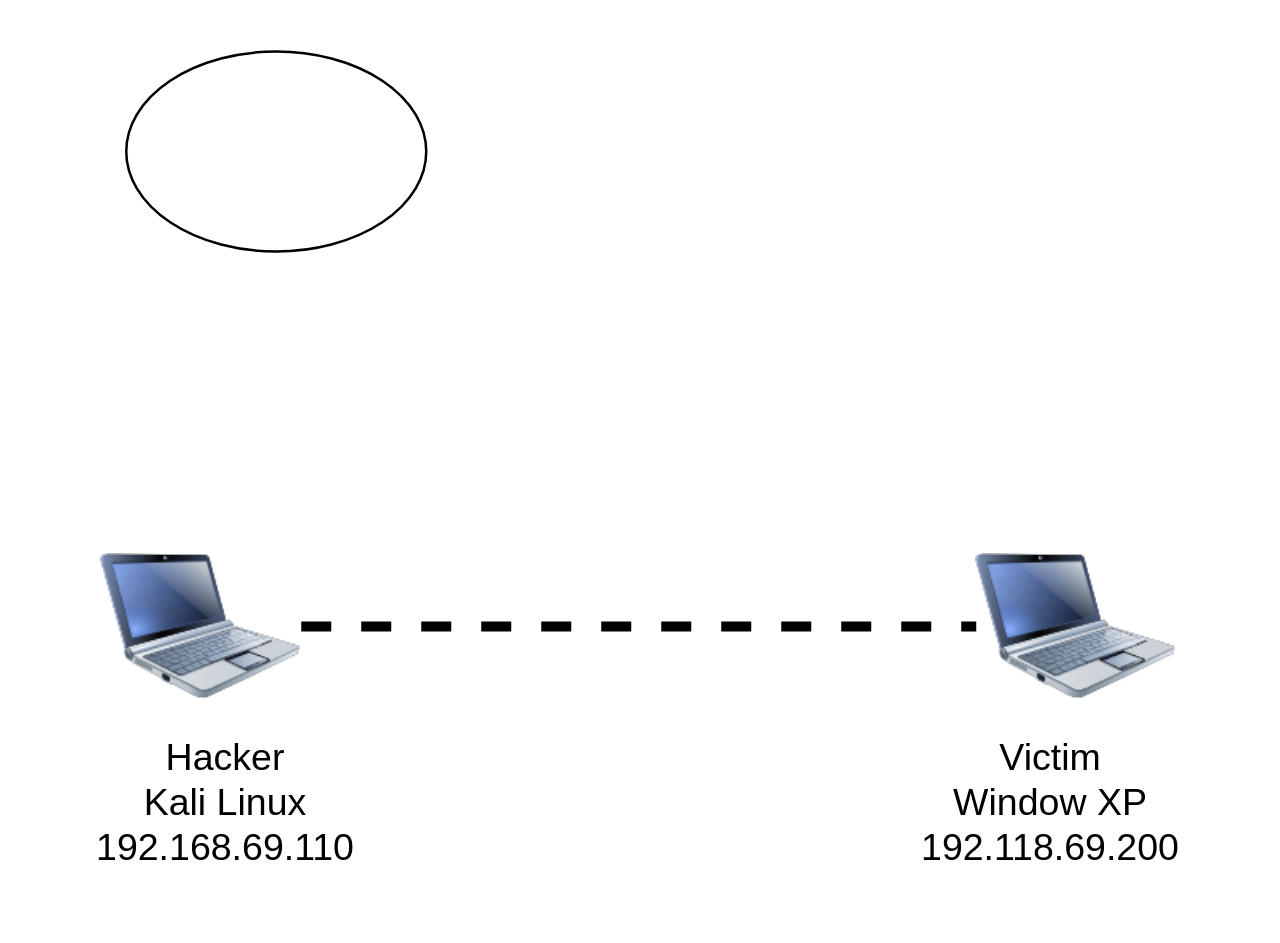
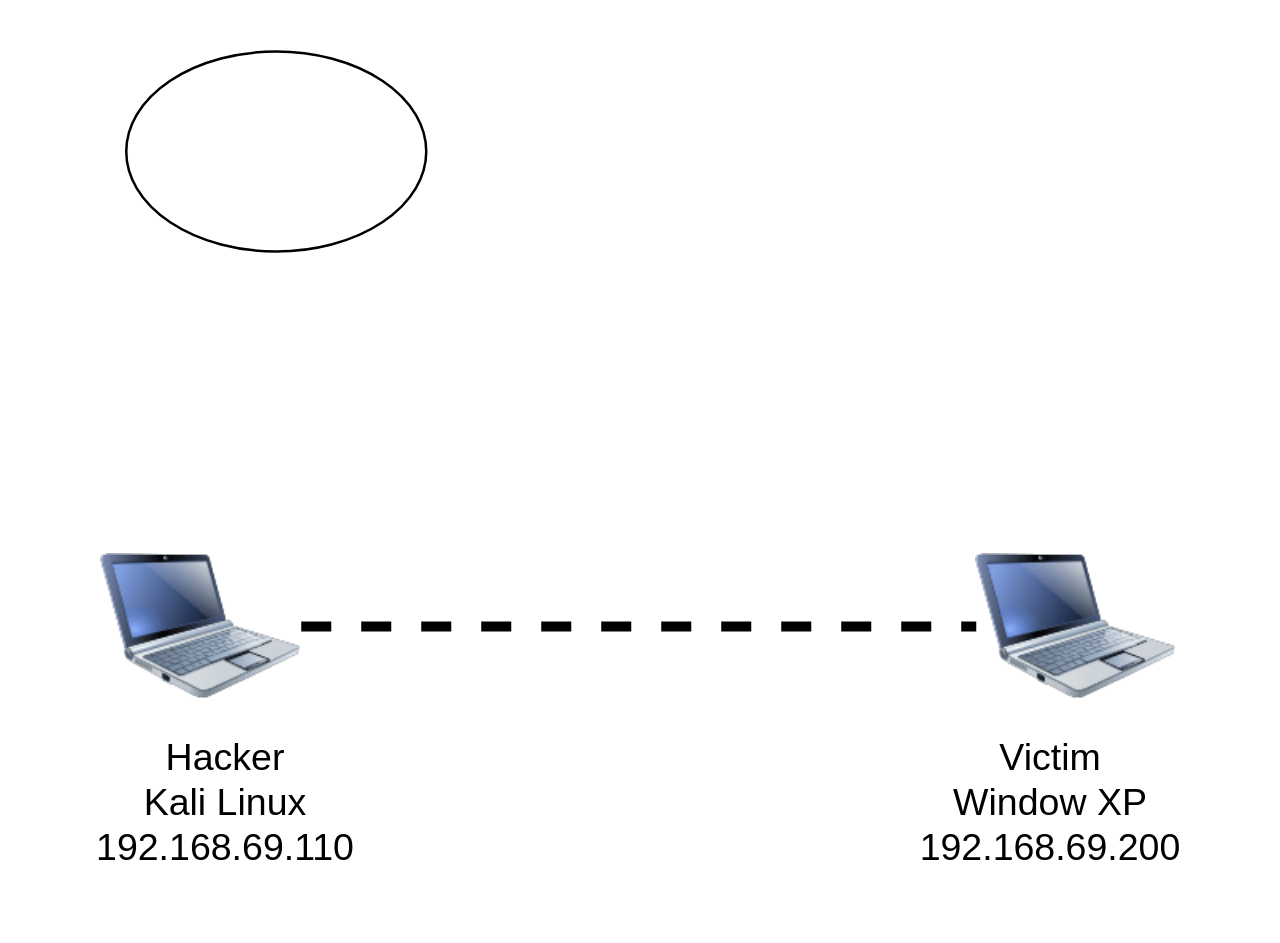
node "Victim Window XP 192.118.69.200": label "Victim Window XP 192.118.69.200" -> "Victim Window XP 192.168.69.200"
